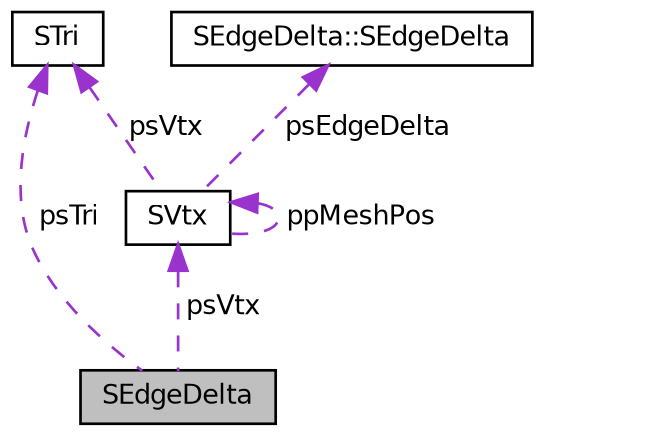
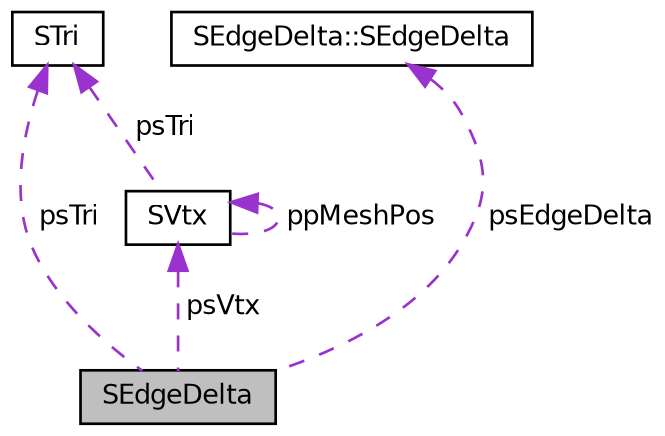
edge "SVtx" -> "STri": label " psVtx" -> " psTri"
edge "SVtx" -> "SEdgeDelta::SEdgeDelta": now "SEdgeDelta" -> "SEdgeDelta::SEdgeDelta"
